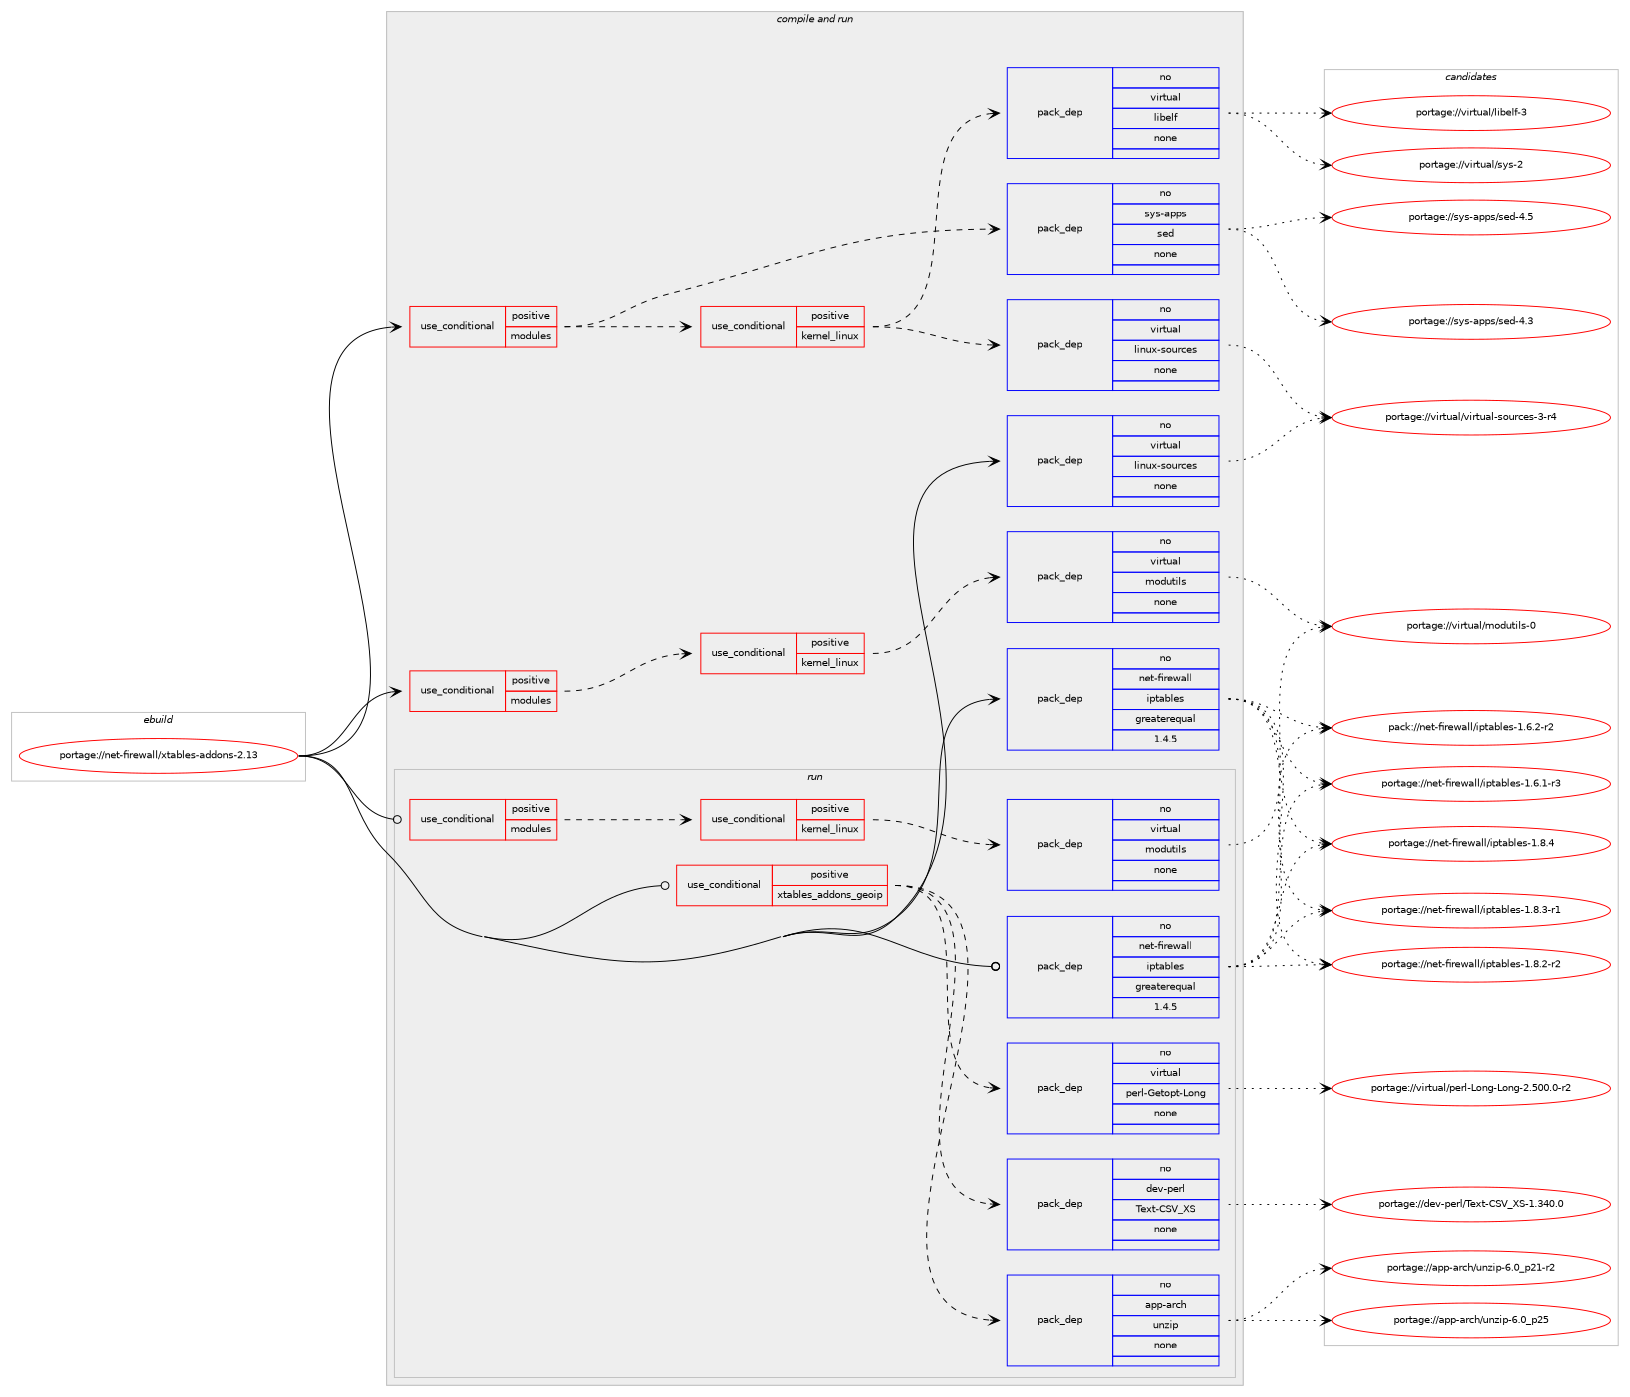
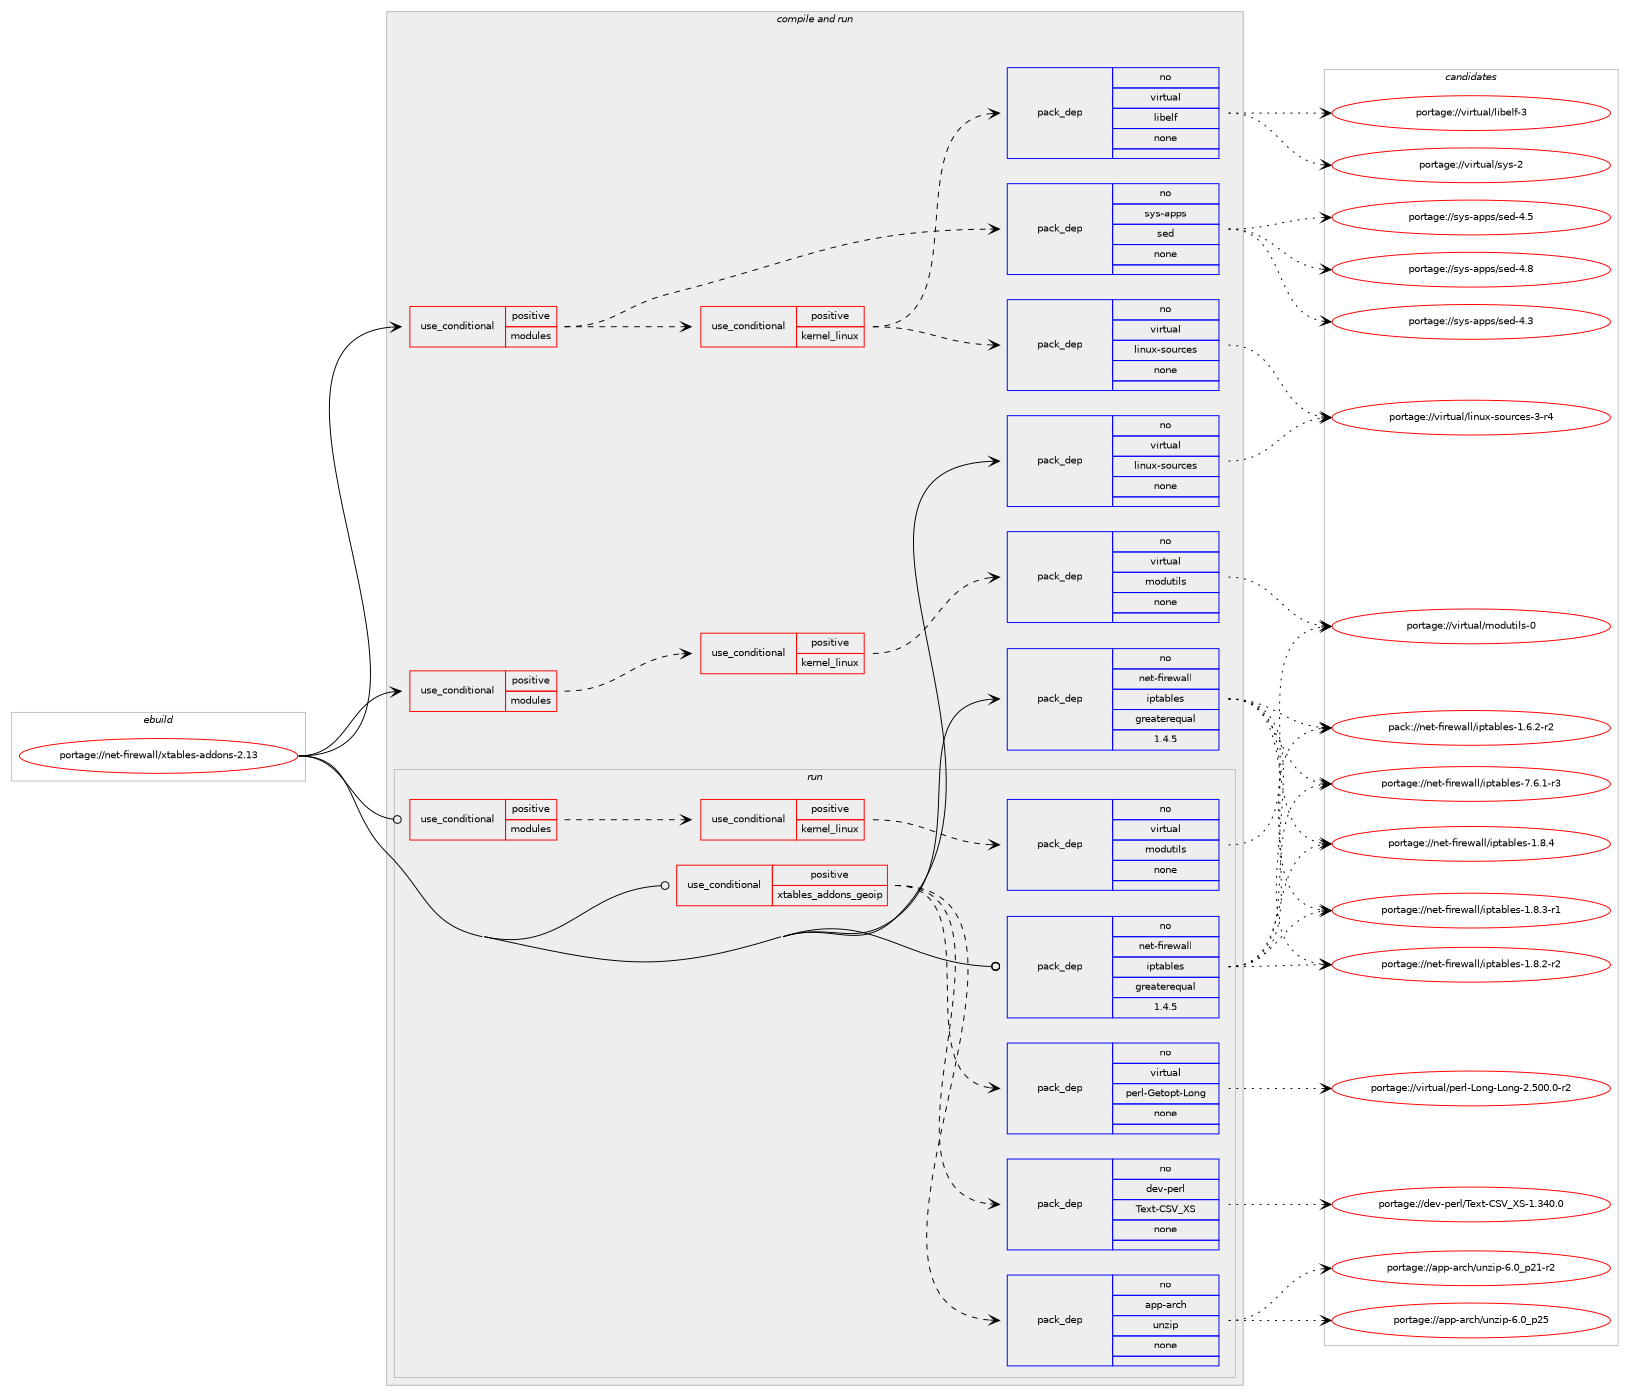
node "portage://sys-apps/sed-4.8": added
node "portage://virtual/virtual-sources-3-r4": label "portage://virtual/virtual-sources-3-r4" -> "portage://virtual/linux-sources-3-r4"
node "portage://net-firewall/iptables-1.6.1-r3": label "portage://net-firewall/iptables-1.6.1-r3" -> "portage://net-firewall/iptables-7.6.1-r3"
